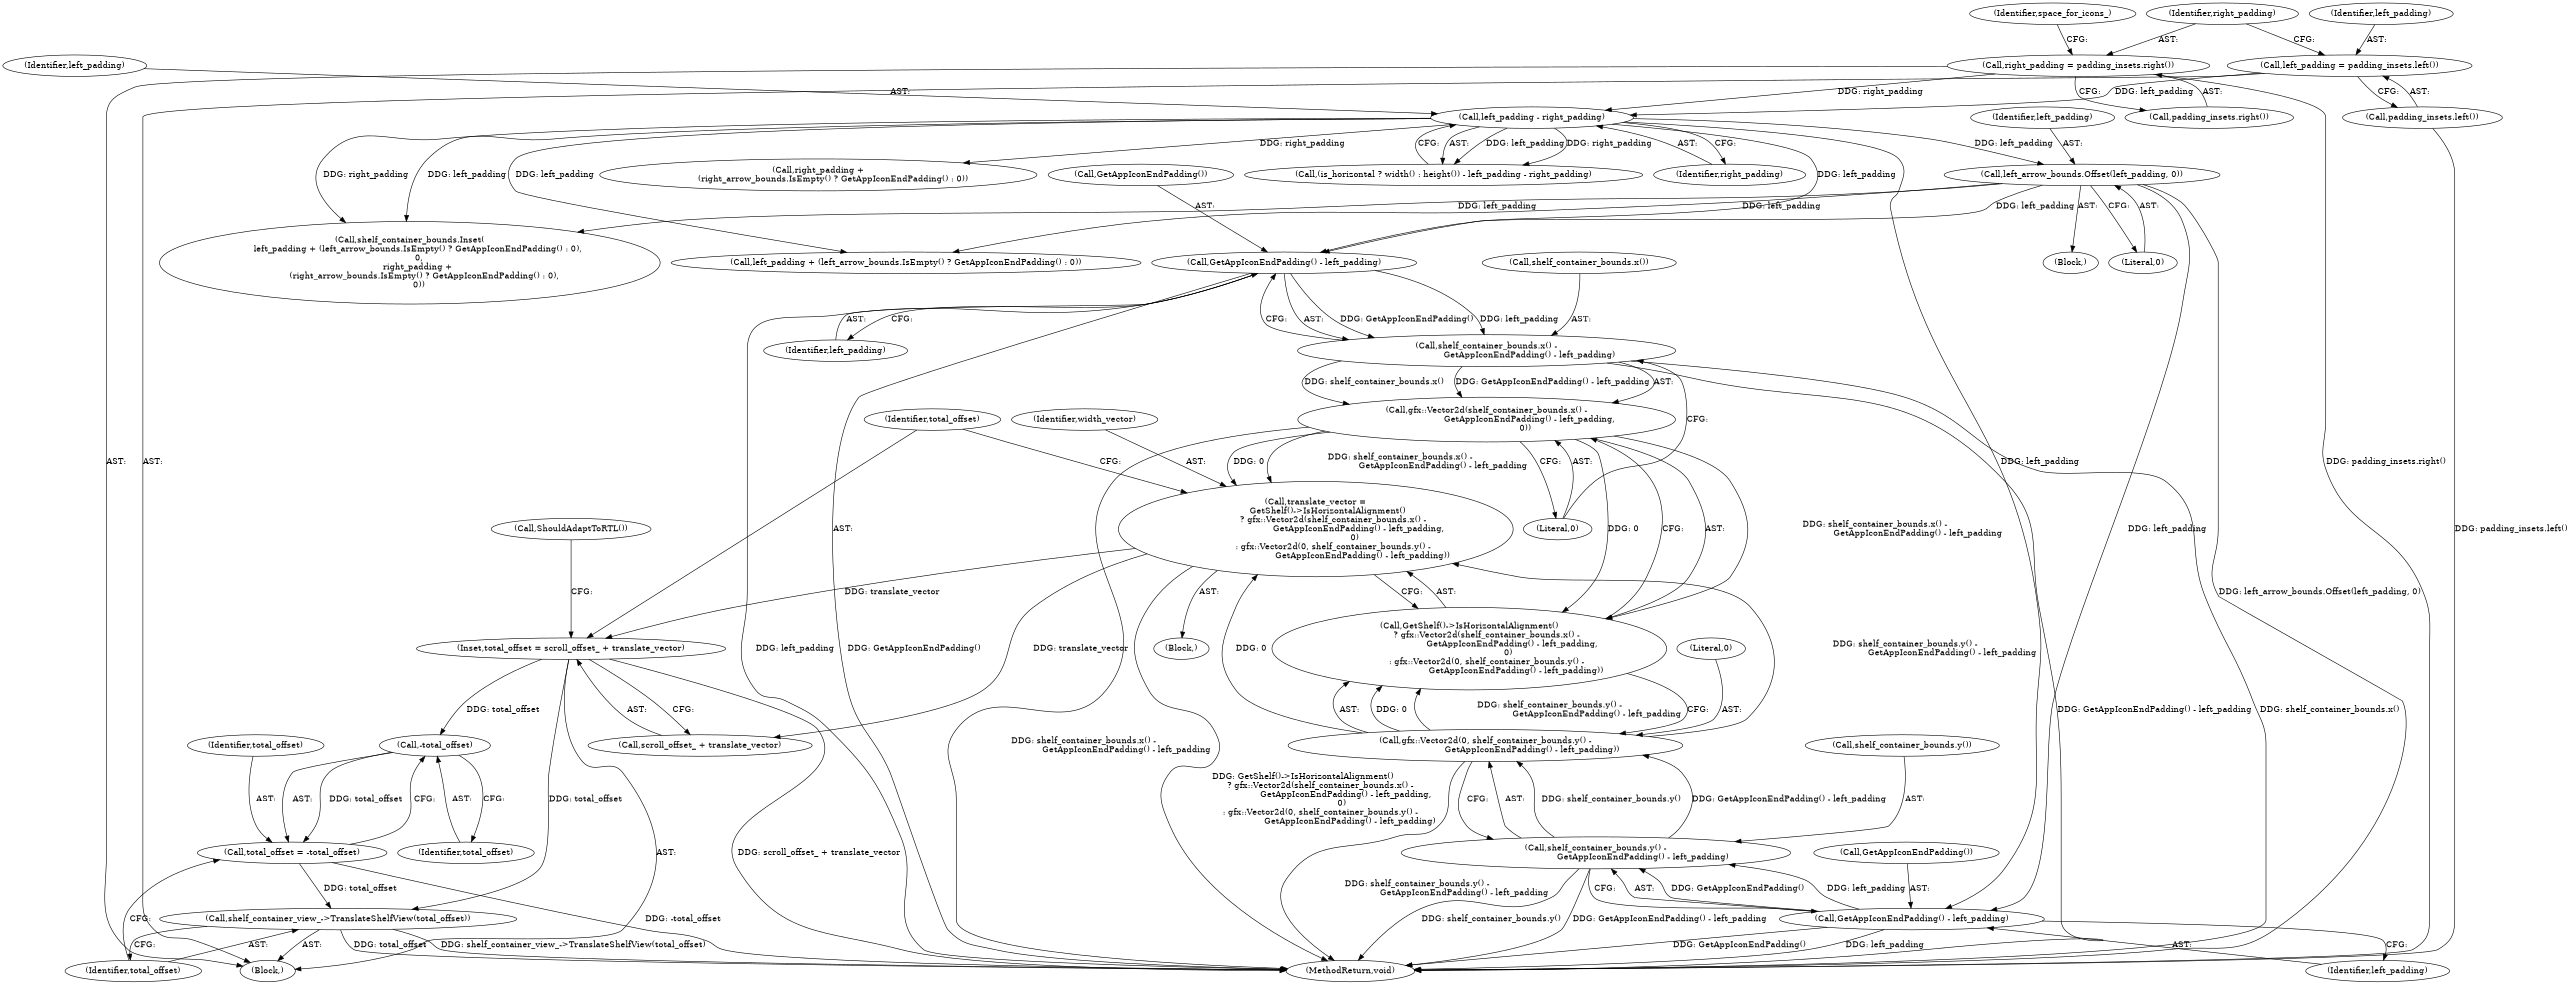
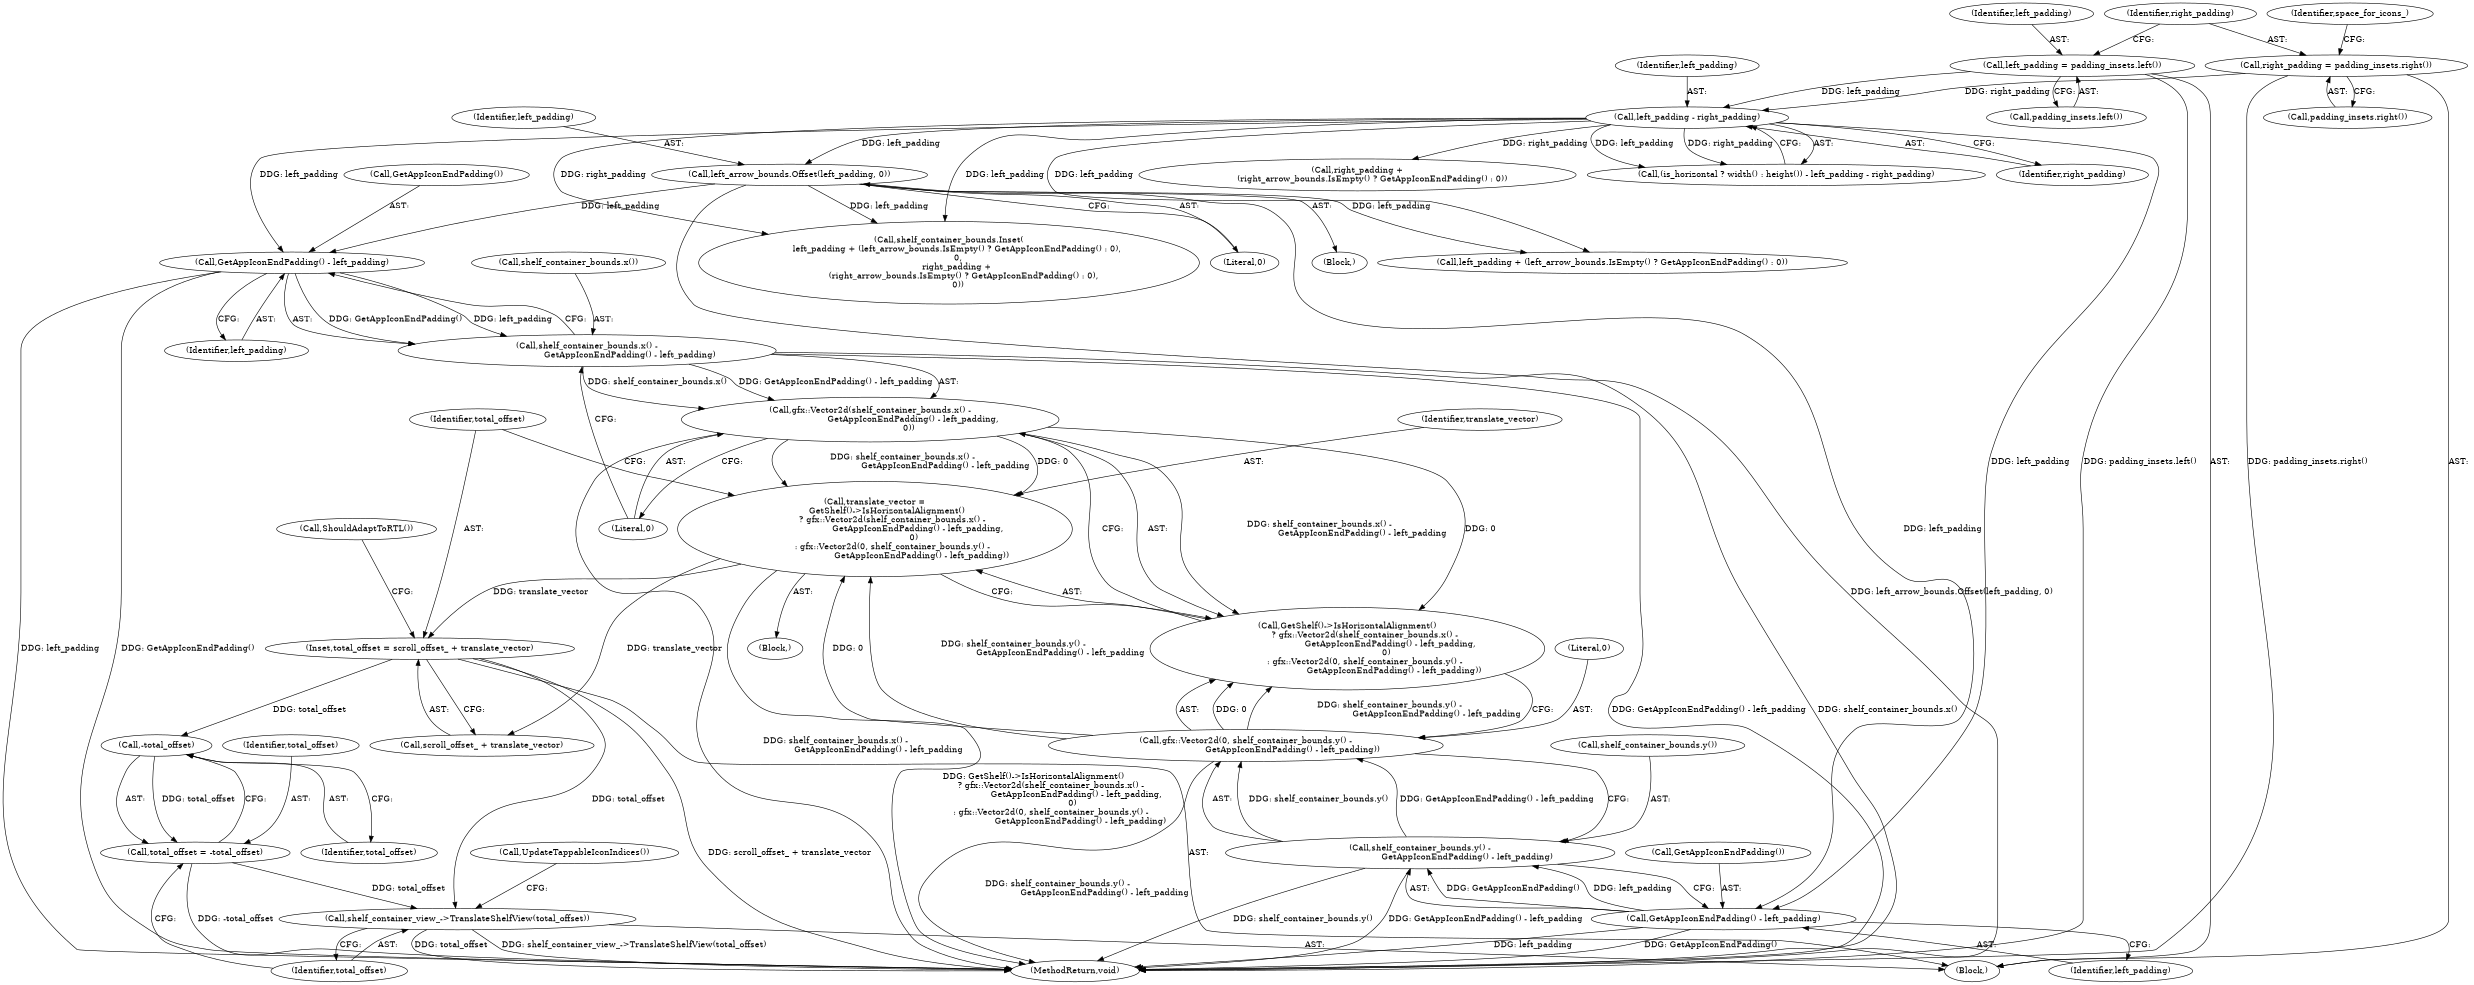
node "(Identifier,width_vector)": label "(Identifier,width_vector)" -> "(Identifier,translate_vector)"
node "(Call,UpdateTappableIconIndices())": added
edge "(Call,padding_insets.left())" -> "(MethodReturn,void)": now "(Call,left_padding = padding_insets.left())" -> "(MethodReturn,void)"
